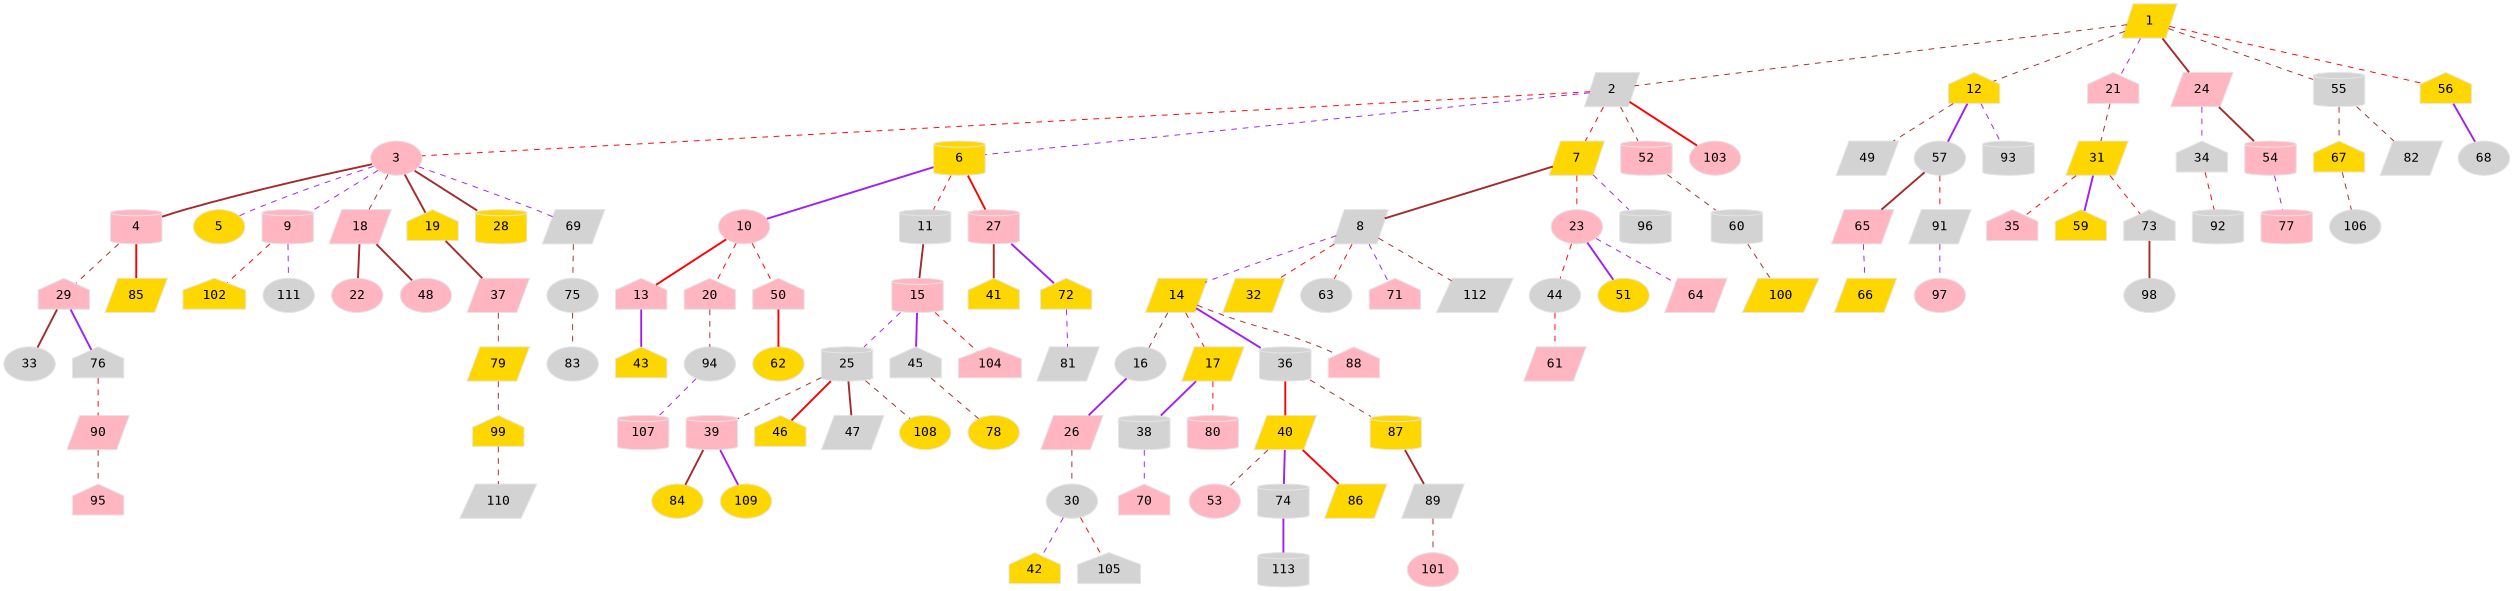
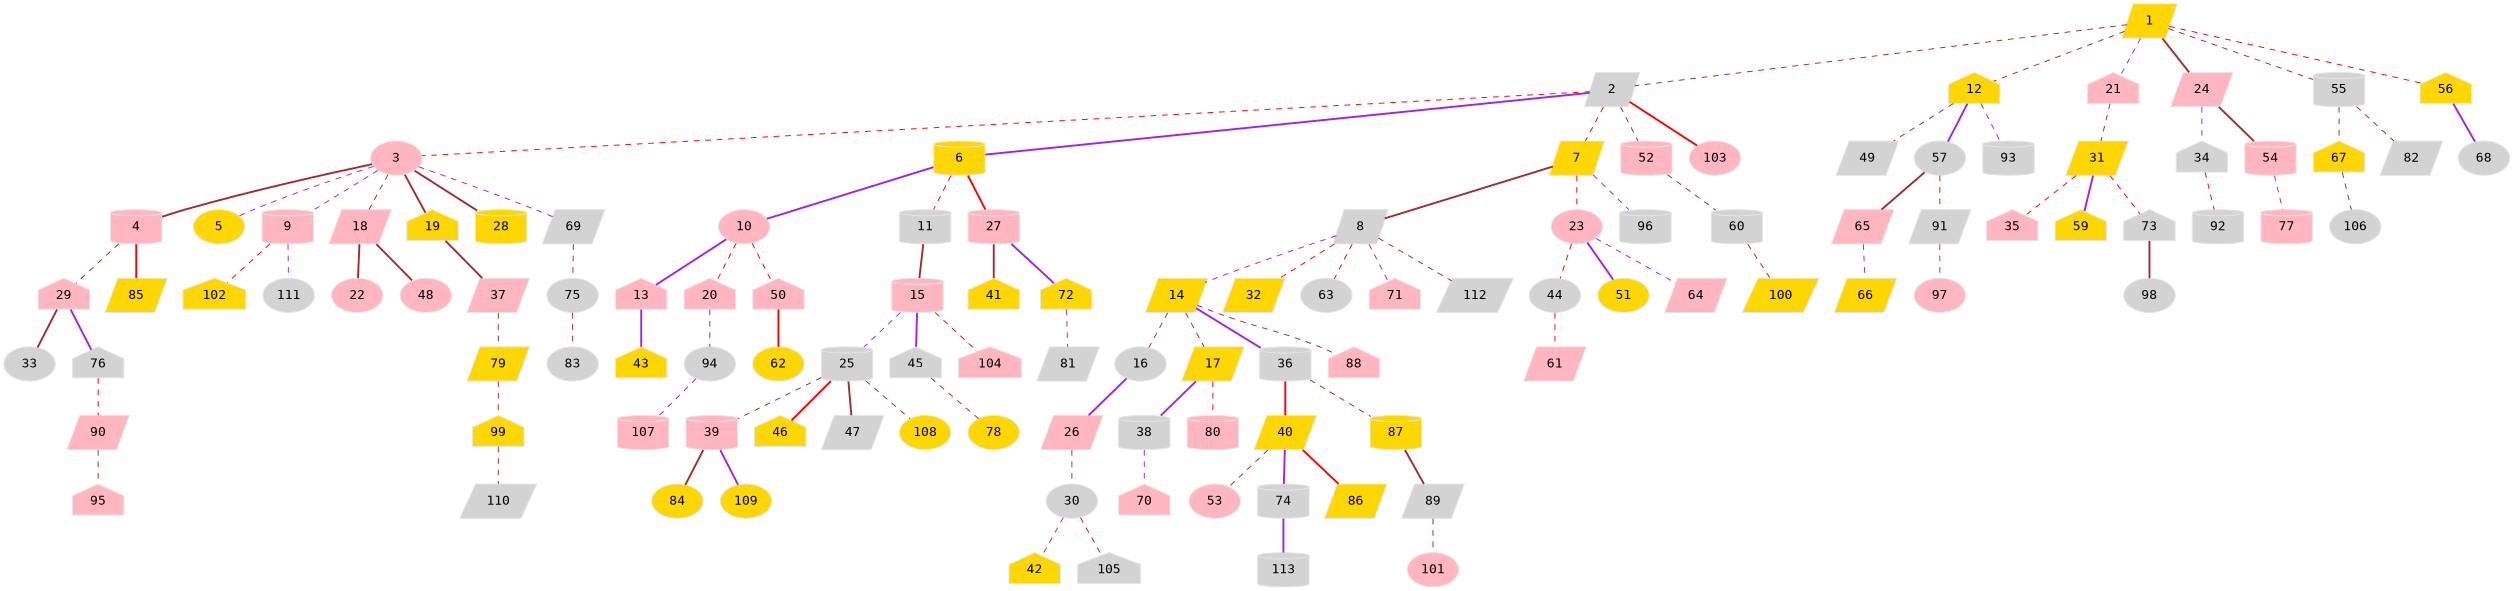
edge "2" -- "6": style dashed -> bold
edge "10" -- "13": color red -> purple
